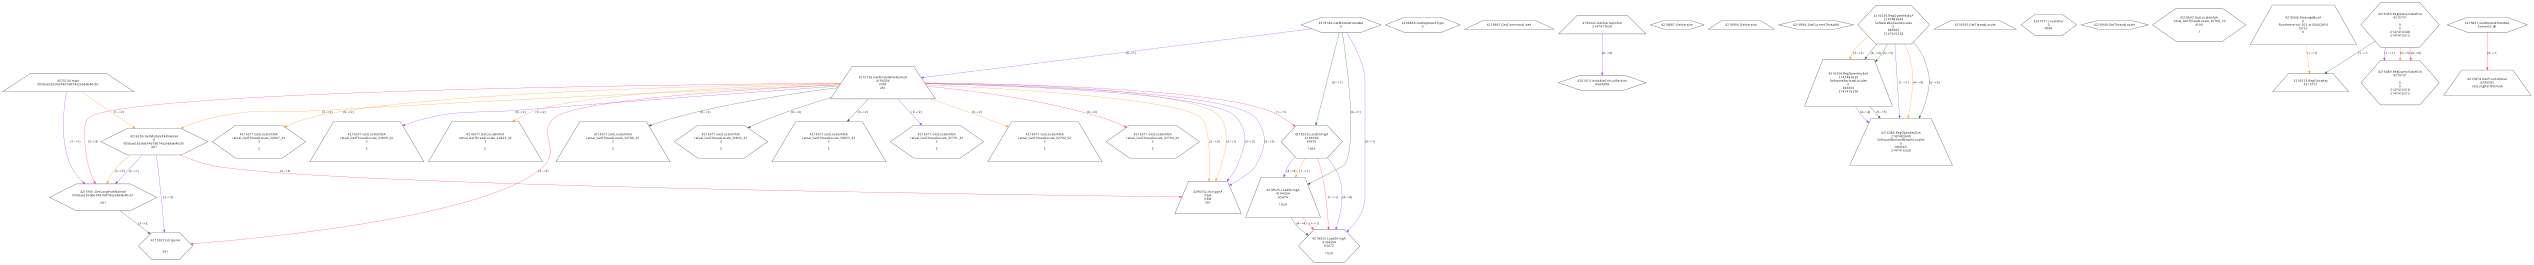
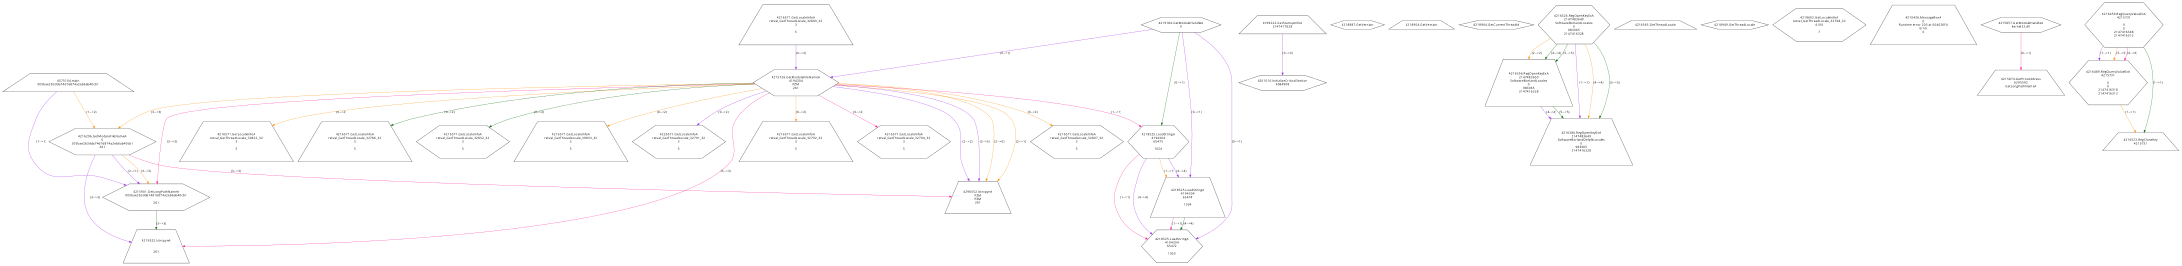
node "4206845.GetKeyboardType 0": removed
node "4218867.GetCommandLineA": removed
node "4201071.LocalAlloc 0 4088": removed
edge "4210436.MessageBoxA 0 Runtime error 203 at 004026F4 Error 0" -> "4216523.RegCloseKey 4215731": now "4216489.RegQueryValueExA 4215731 0 0 2147416318 2147416312" -> "4216523.RegCloseKey 4215731"
node "4215726.GetModuleFileNameA 4194304 PZM 261": shape trapezium -> hexagon
edge "4215726.GetModuleFileNameA 4194304 PZM 261" -> "4216571.GetLocaleInfoA retval_GetThreadLocale_32809_32 3 5": reversed
edge "4215726.GetModuleFileNameA 4194304 PZM 261" -> "4216571.GetLocaleInfoA retval_GetThreadLocale_39833_32 3 5": color darkgreen -> darkorange
edge "4219184.GetModuleHandleA 0" -> "4218525.LoadStringA 4194304 65474 1024": color darkgreen -> purple
node "4216571.GetLocaleInfoA retval_GetThreadLocale_32791_32 3 5": label "4216571.GetLocaleInfoA retval_GetThreadLocale_32791_32 3 5" -> "4226571.GetLocaleInfoA retval_GetThreadLocale_32791_32 3 5"
node "4215922.lstrcpynA 261": shape hexagon -> trapezium
node "4218525.LoadStringA 4194304 65472 1024": label "4218525.LoadStringA 4194304 65472 1024" -> "4218525.LoadStringA 4194304 65472 1020"
